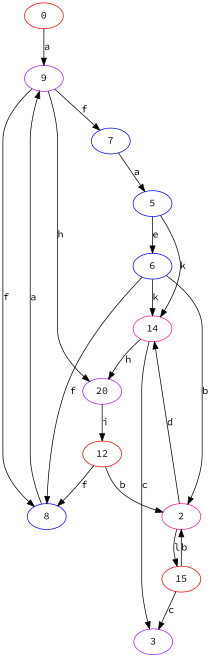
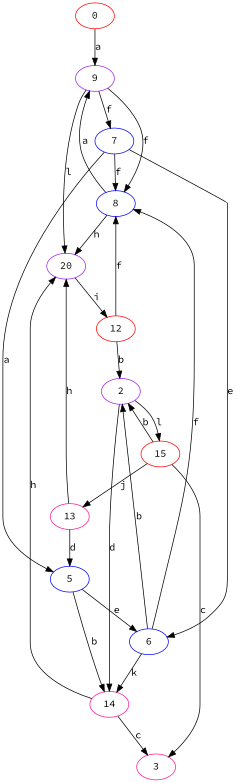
edge "7" -> "8": added, label "f"
edge "8" -> "20": added, label "h"
edge "9" -> "20": label "h" -> "l"
edge "5" -> "14": label "k" -> "b"
edge "7" -> "6": added, label "e"
node "13": added
node "2": color deeppink -> purple
node "3": color purple -> deeppink
